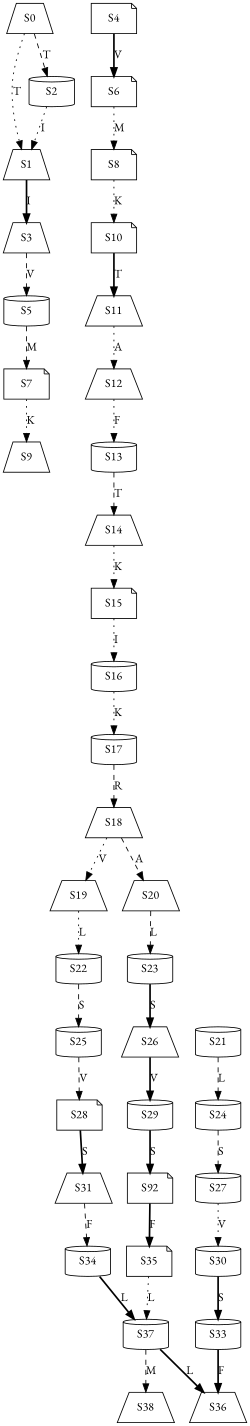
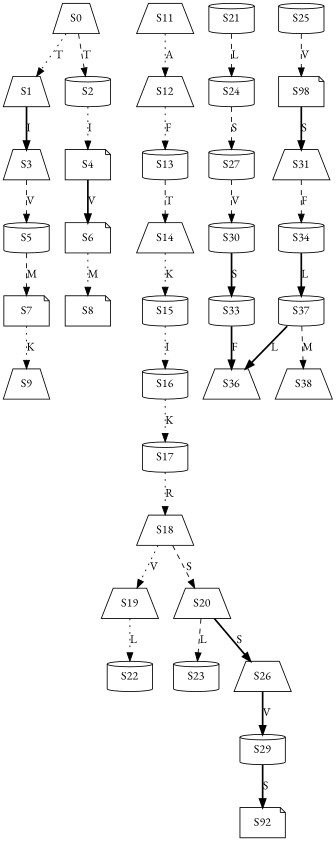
edge "S2" -> "S1": now "S2" -> "S4"
node "S10": removed
node "S15": shape note -> cylinder
edge "S17" -> "S18": style dashed -> dotted
edge "S18" -> "S20": label "A" -> "S"
edge "S22" -> "S25": removed, label "S"
edge "S23" -> "S26": now "S20" -> "S26"
node "S28": label "S28" -> "S98"
edge "S27" -> "S30": style dotted -> dashed
node "S35": removed
